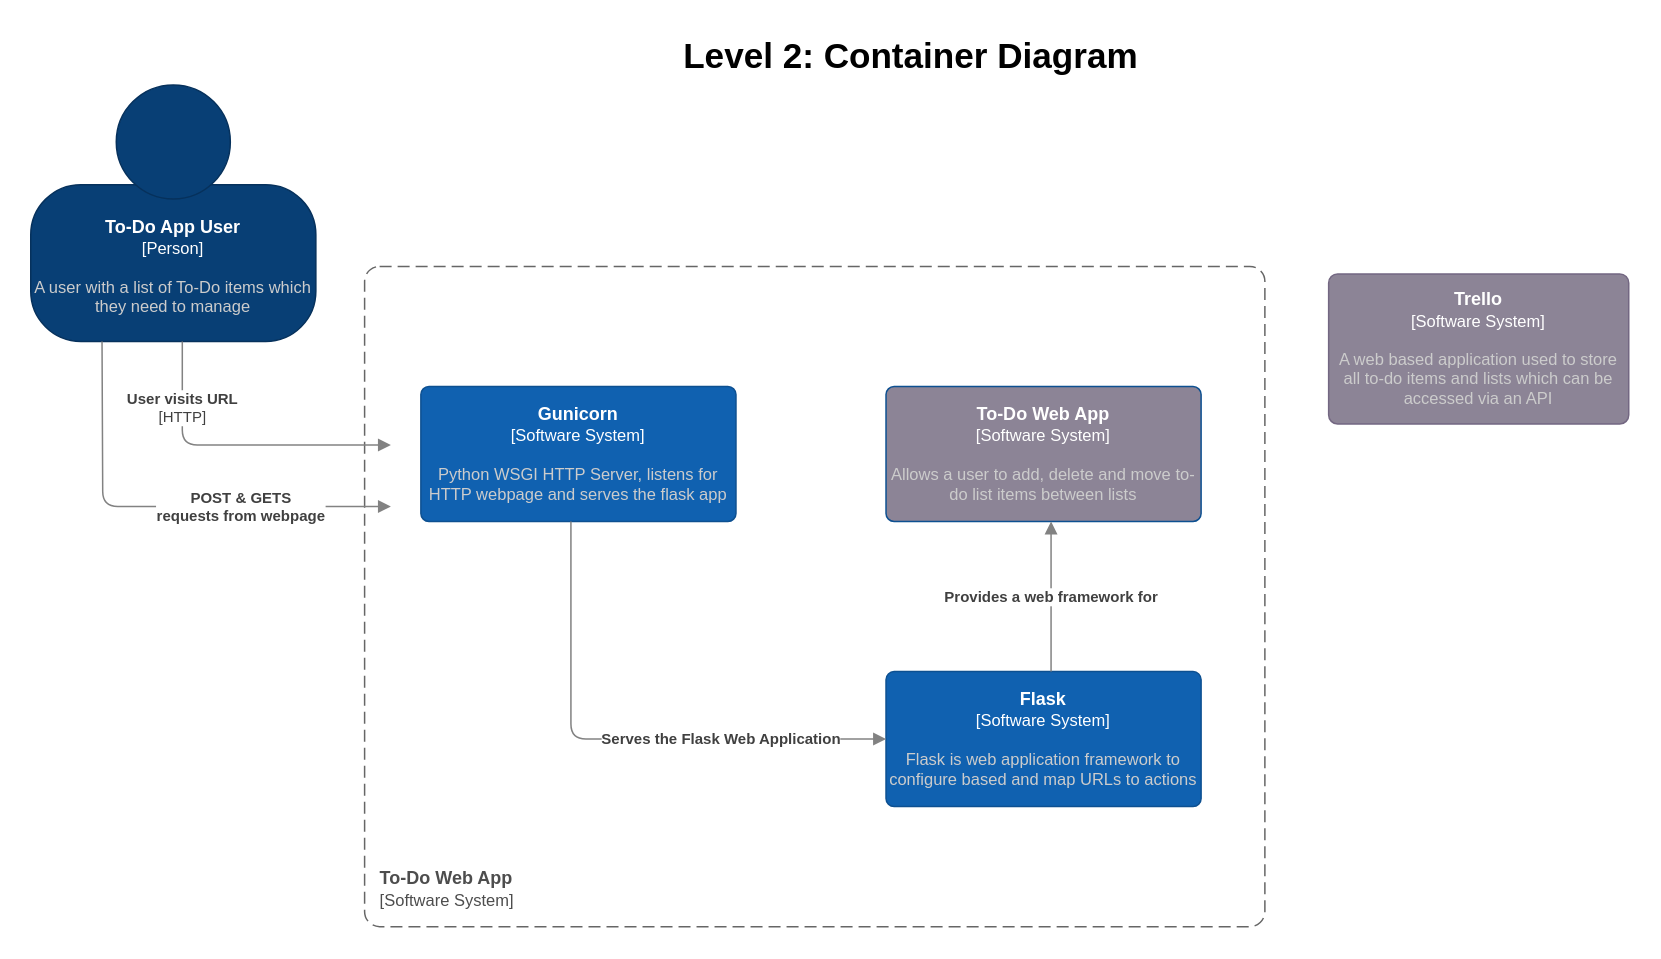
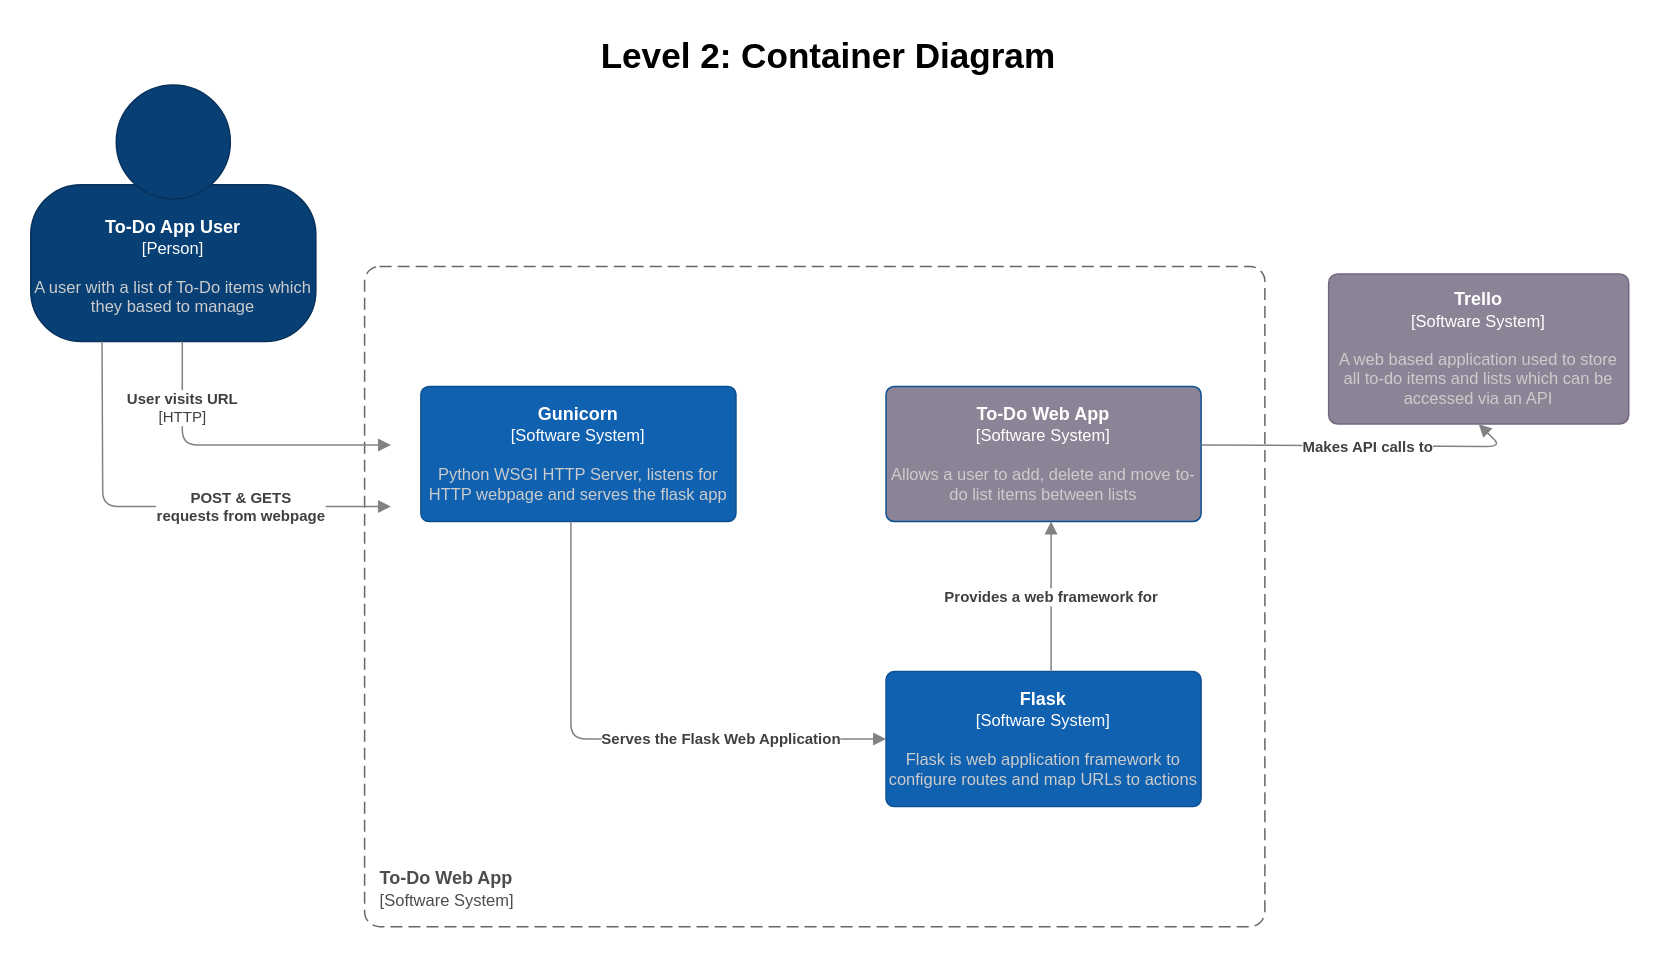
node "Level 2: Container Diagram": moved (916, 56) -> (833, 56)
node "To-Do App User [Person] A user with a list of To-Do items which they need to manage": label "To-Do App User [Person] A user with a list of To-Do items which they need to manage" -> "To-Do App User [Person] A user with a list of To-Do items which they based to manage"
edge "To-Do Web App [Software System] Allows a user to add, delete and move to-do list items between lists" -> "Trello [Software System] A web based application used to store all to-do items and lists which can be accessed via an API": added, label "Makes API calls to"
node "Flask [Software System] Flask is web application framework to configure based and map URLs to actions": label "Flask [Software System] Flask is web application framework to configure based and map URLs to actions" -> "Flask [Software System] Flask is web application framework to configure routes and map URLs to actions"
